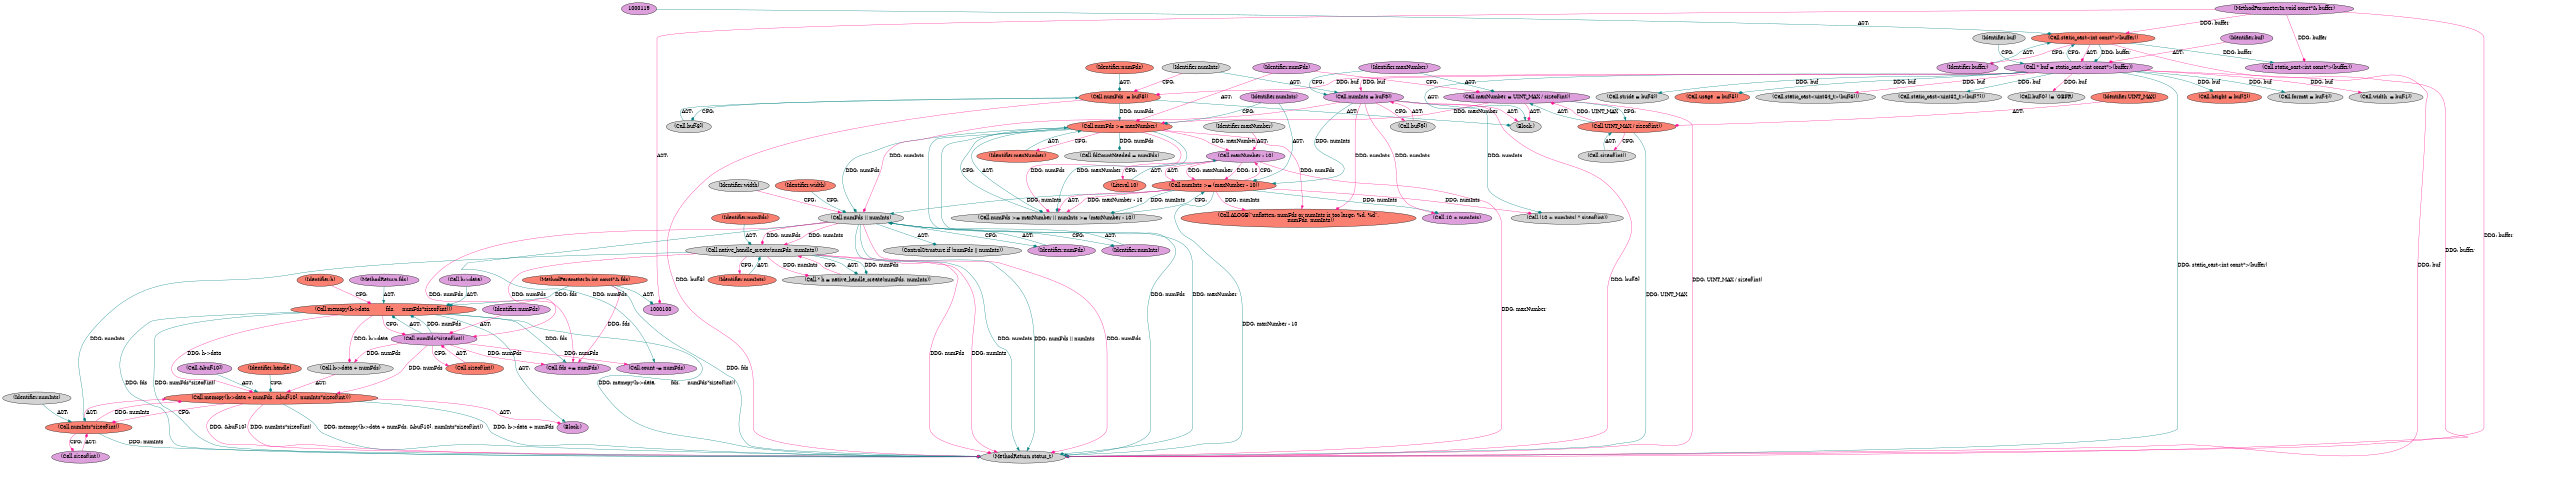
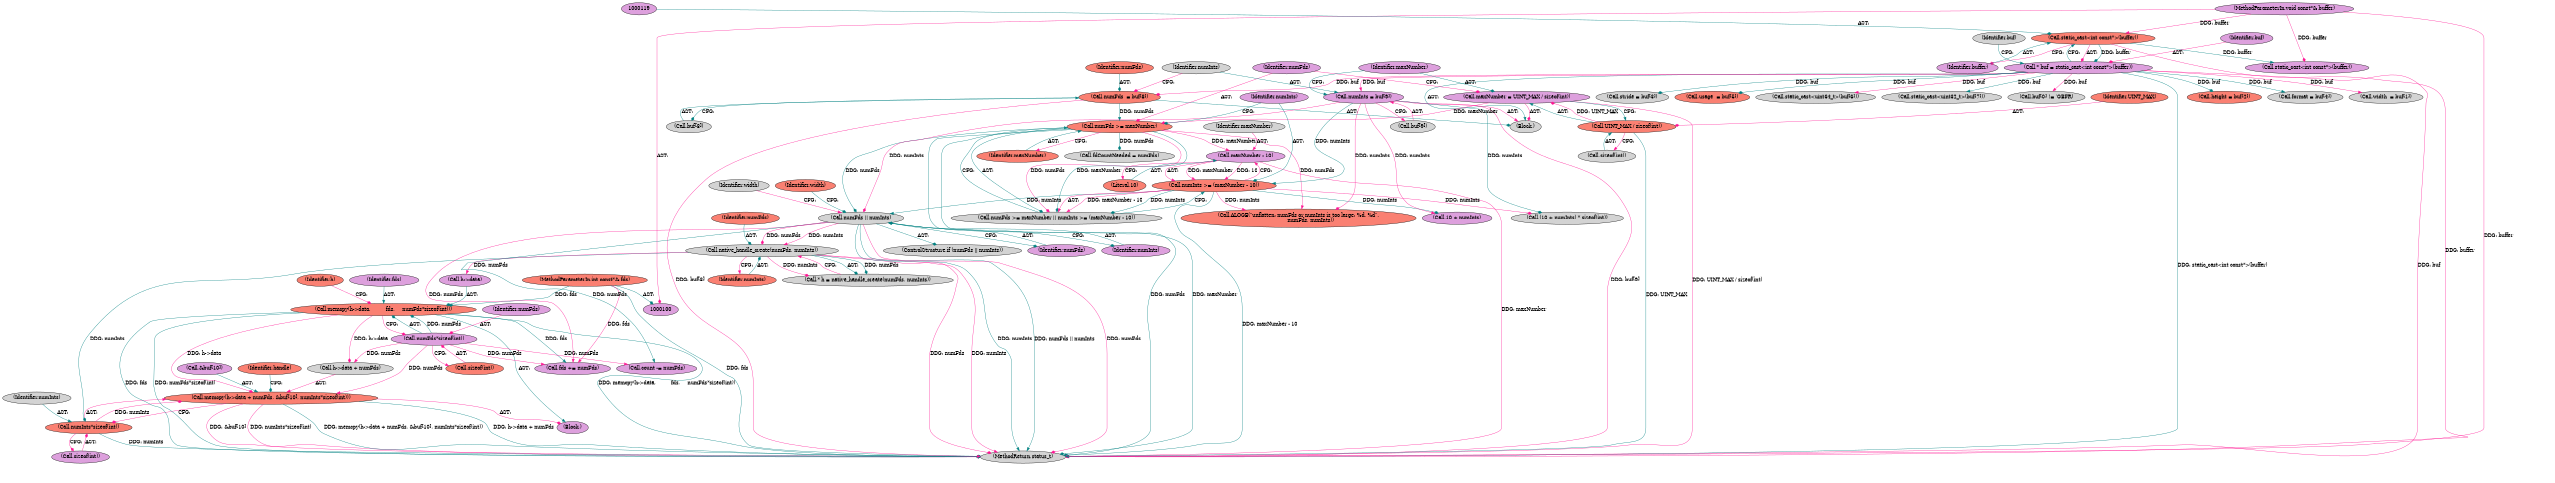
edge "(Call,* buf = static_cast<int const*>(buffer))" -> "(Call,stride = buf[3])": arrowhead normal -> diamond
edge "(Call,native_handle_create(numFds, numInts))" -> "(Call,numFds*sizeof(int))": now "(Call,native_handle_create(numFds, numInts))" -> "(Call,h->data)"
node "(MethodReturn,fds)": label "(MethodReturn,fds)" -> "(Identifier,fds)"
